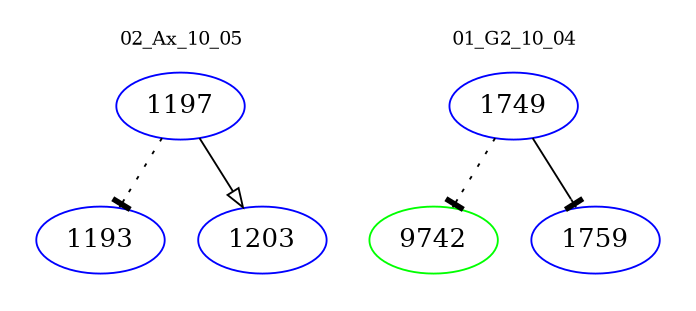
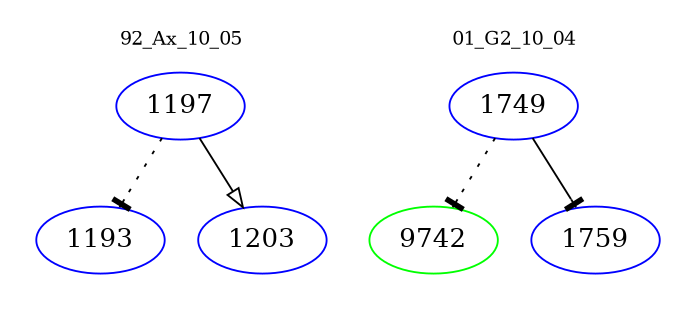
cluster "02_Ax_10_05": label "02_Ax_10_05" -> "92_Ax_10_05"
